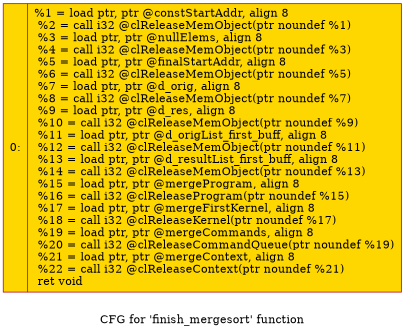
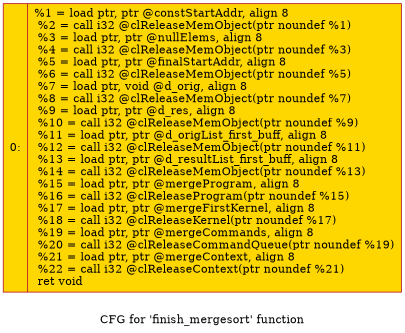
node "0:": text "%7 = load ptr, ptr @d_orig, align 8" -> "%7 = load ptr, void @d_orig, align 8"
